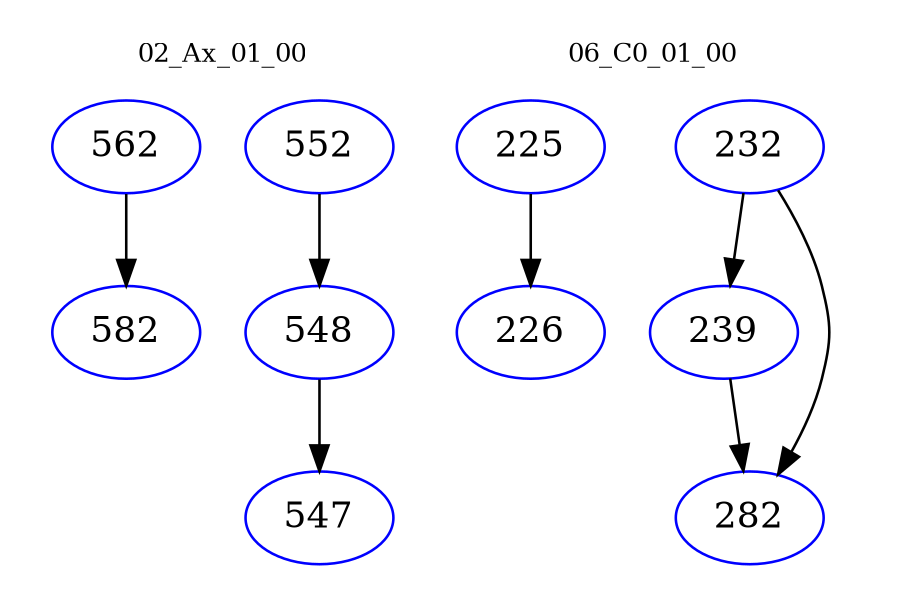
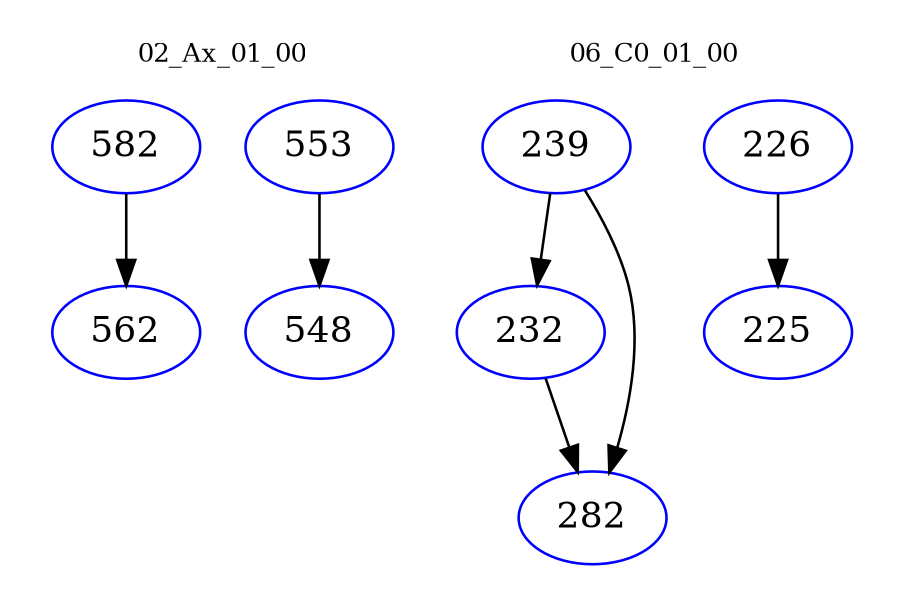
node "552": label "552" -> "553"
edge "232" -> "239": reversed
edge "562" -> "582": reversed
edge "225" -> "226": reversed
node "547": removed
